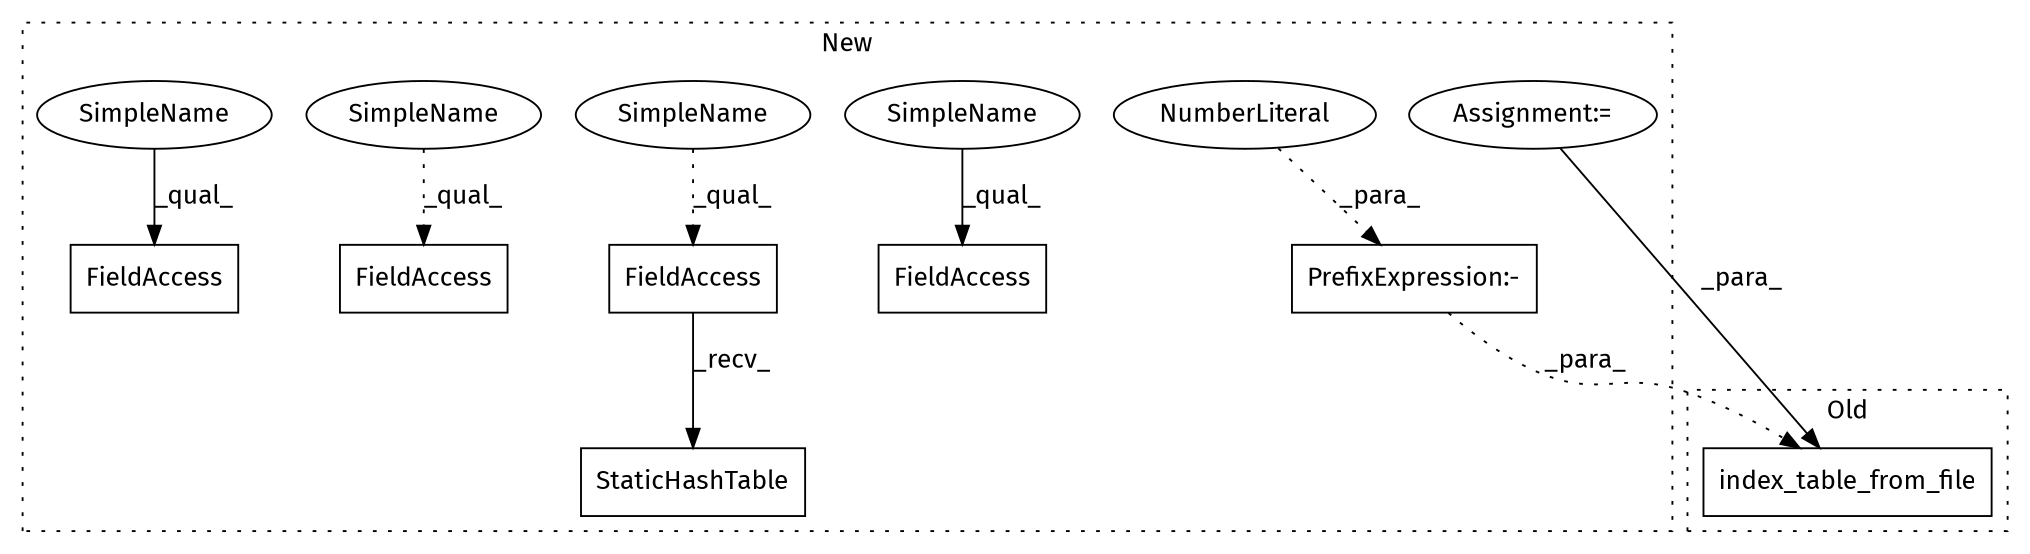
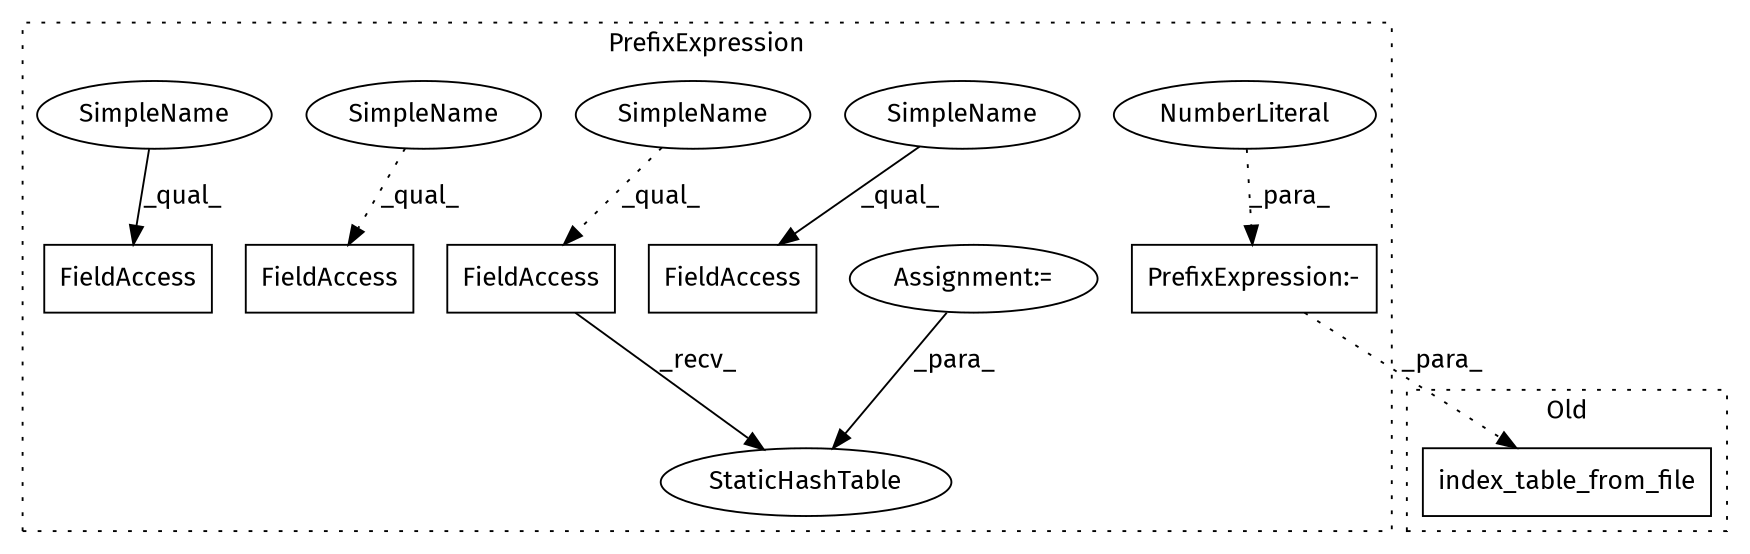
cluster "New": label "New" -> "PrefixExpression"
edge "Assignment:=" -> "index_table_from_file": now "Assignment:=" -> "StaticHashTable"
node "StaticHashTable": shape box -> ellipse
